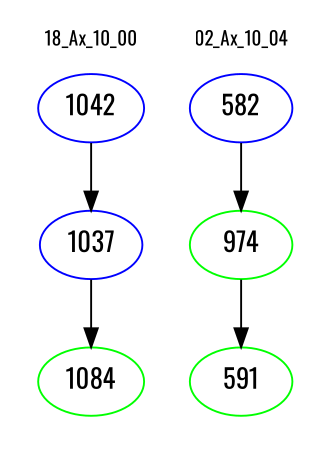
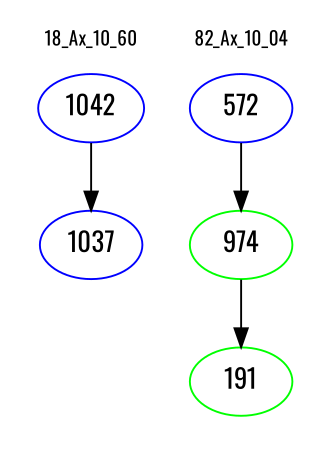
cluster "18_Ax_10_00": label "18_Ax_10_00" -> "18_Ax_10_60"
cluster "02_Ax_10_04": label "02_Ax_10_04" -> "82_Ax_10_04"
node "582": label "582" -> "572"
node "1084": removed
node "591": label "591" -> "191"
